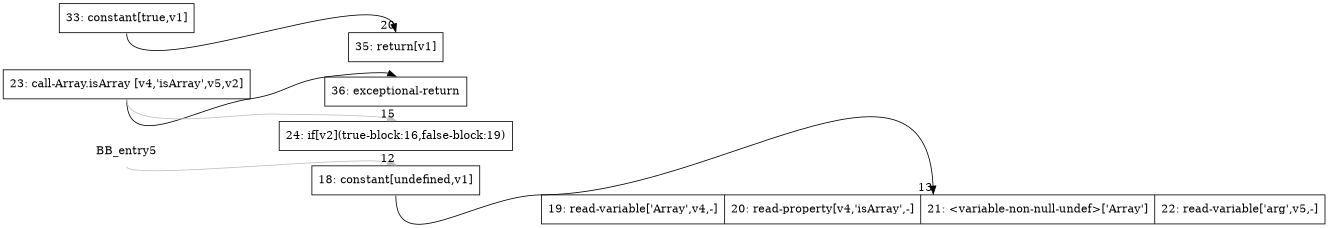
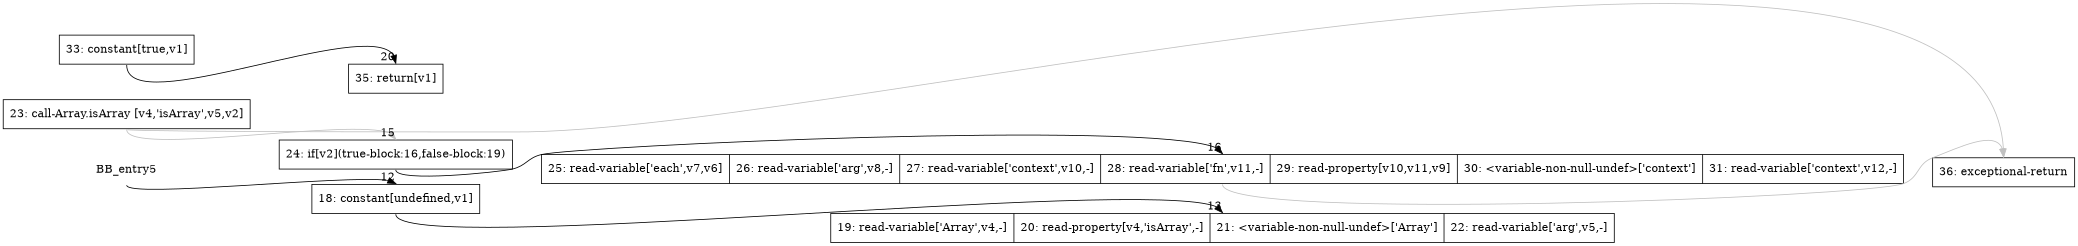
edge "23: call-Array.isArray [v4,'isArray',v5,v2]" -> "36: exceptional-return": color black -> gray
edge "BB_entry5" -> "18: constant[undefined,v1]": color gray -> black
node "25: read-variable['each',v7,v6]": added
